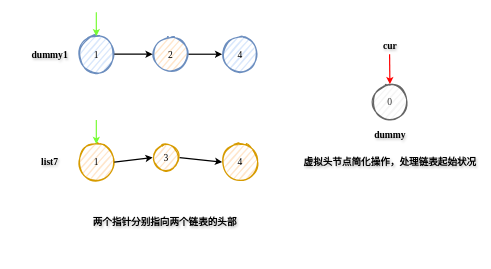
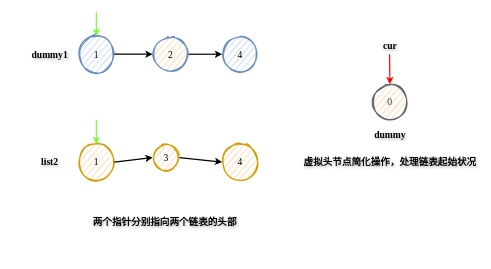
node "0": fillcolor #f5f5f5 -> #ffe6cc
node "list7": label "list7" -> "list2"
